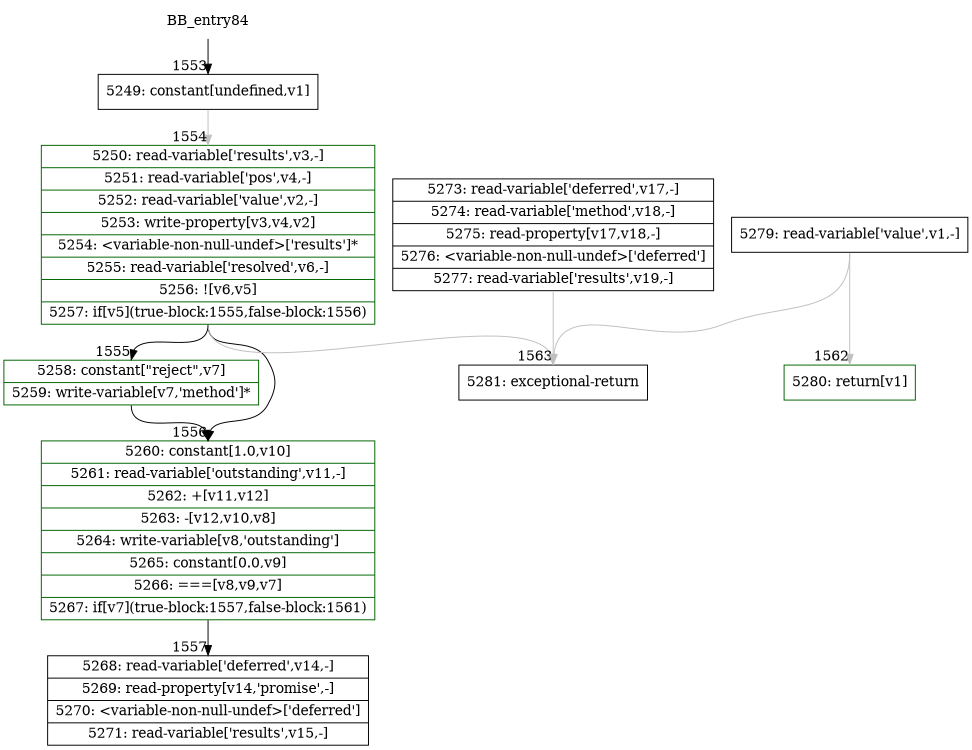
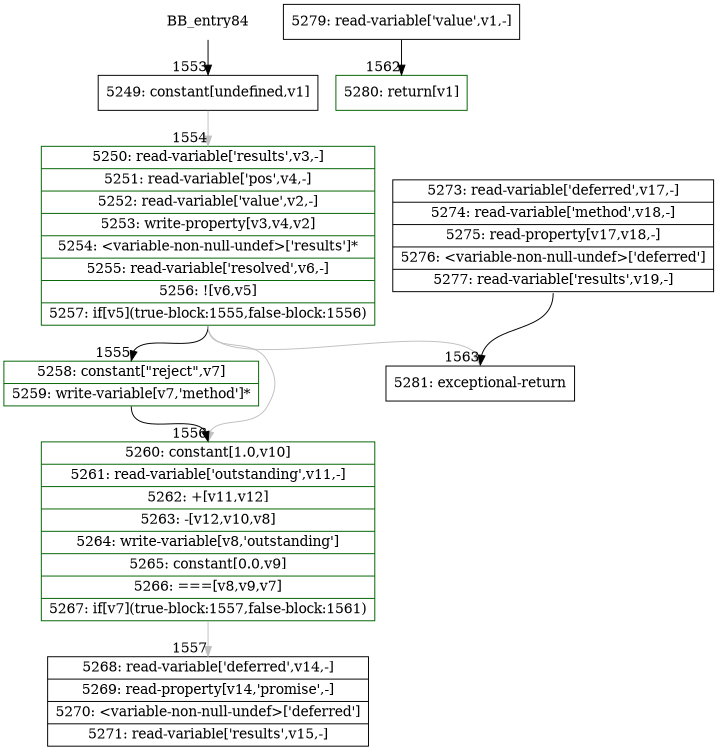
edge "5279: read-variable['value',v1,-]" -> "5280: return[v1]": color gray -> black
edge "5273: read-variable['deferred',v17,-]" -> "5281: exceptional-return": color gray -> black
edge "5279: read-variable['value',v1,-]" -> "5281: exceptional-return": removed
edge "5250: read-variable['results',v3,-]" -> "5260: constant[1.0,v10]": color black -> gray
edge "5260: constant[1.0,v10]" -> "5268: read-variable['deferred',v14,-]": color black -> gray
